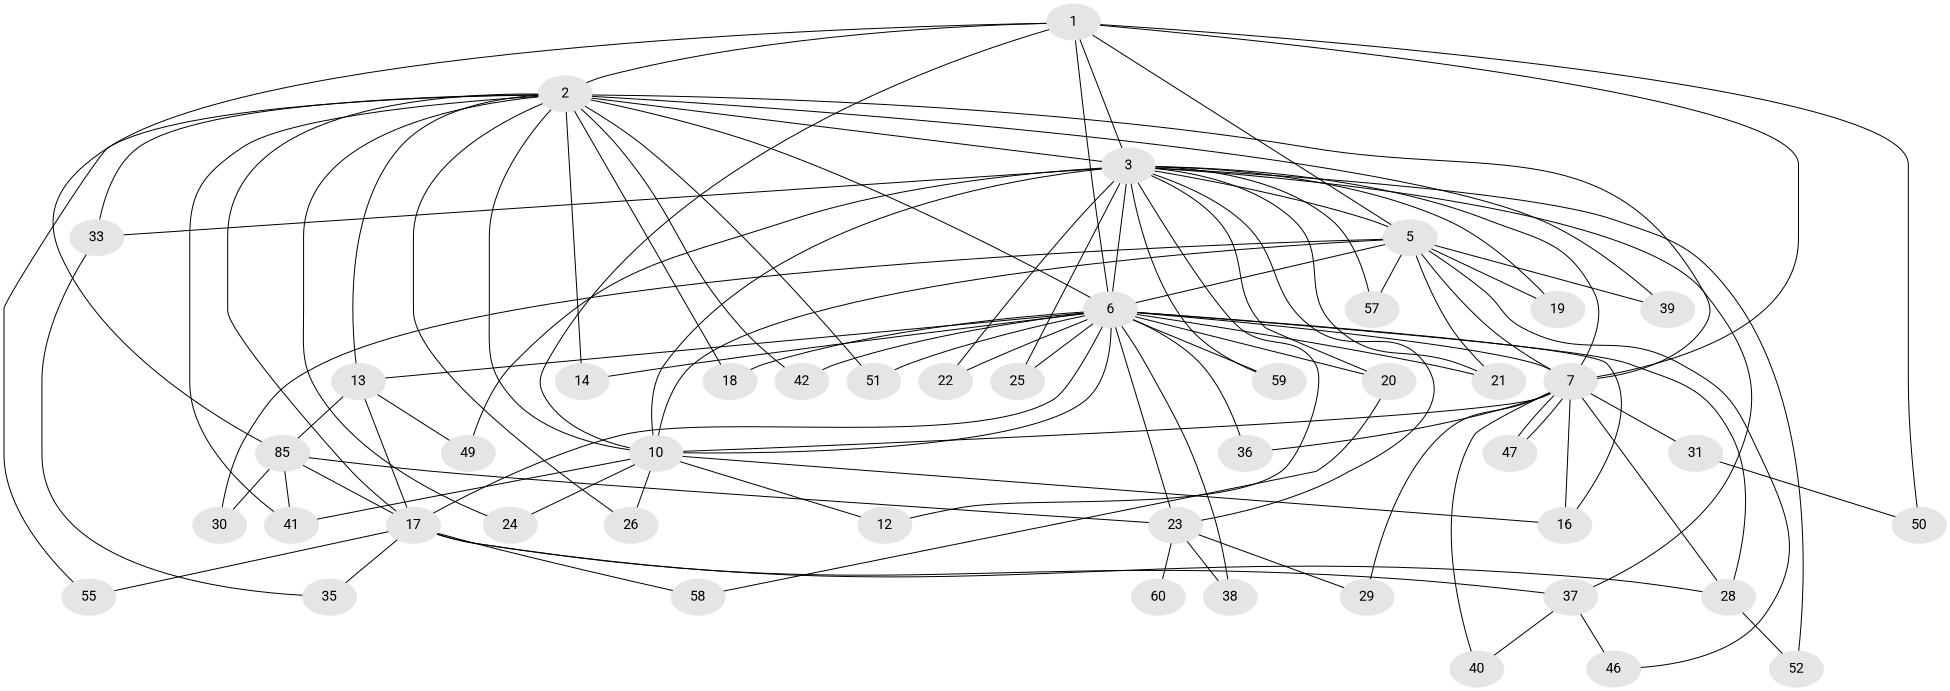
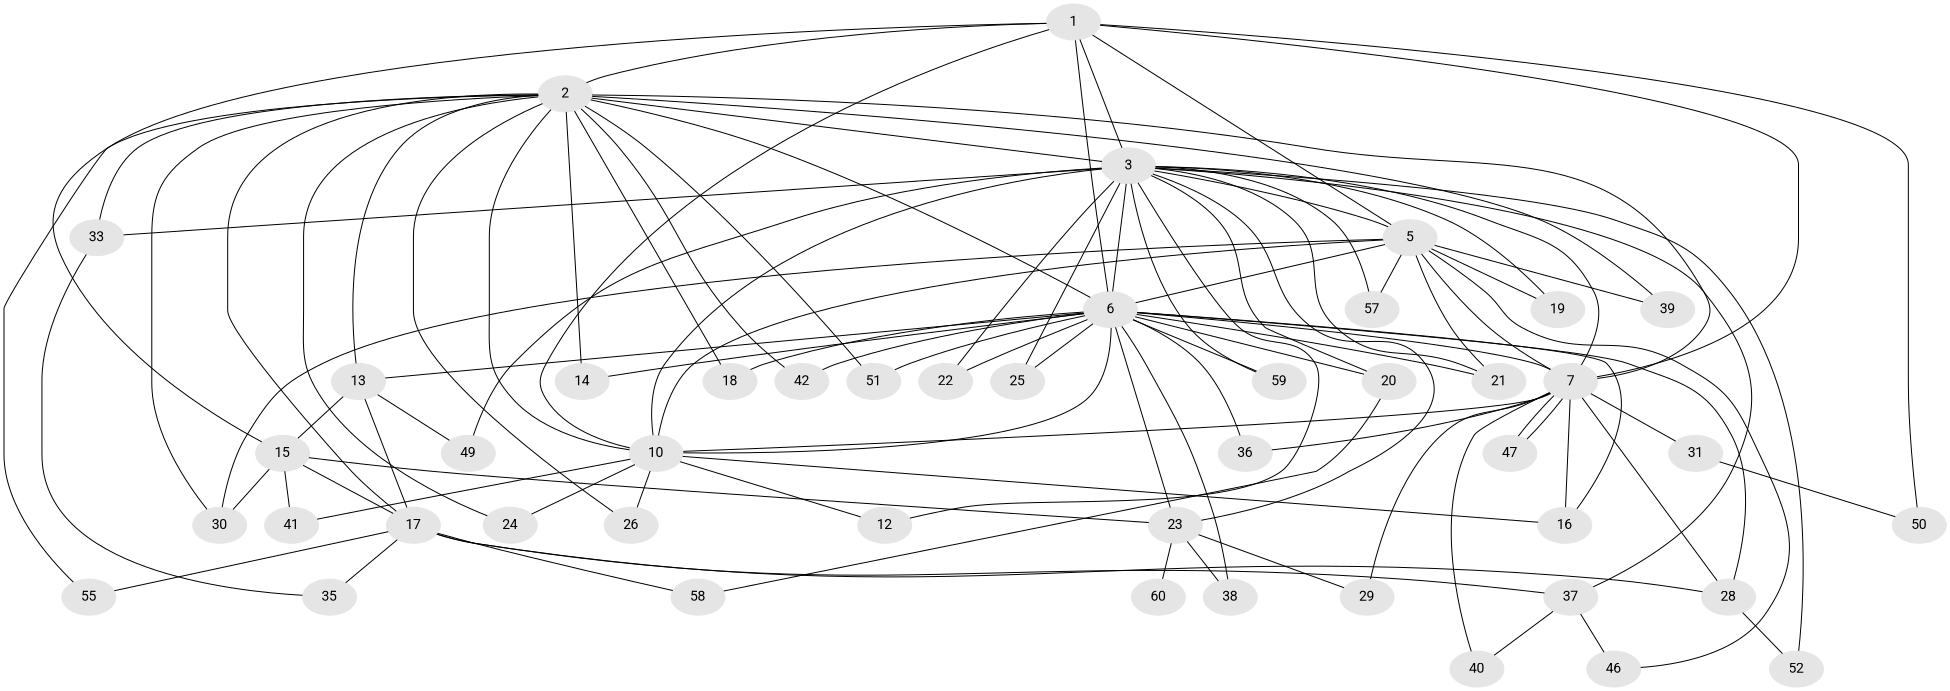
edge "2" -- "41": now "2" -- "30"
edge "6" -- "17": removed
node "85": label "85" -> "15"
